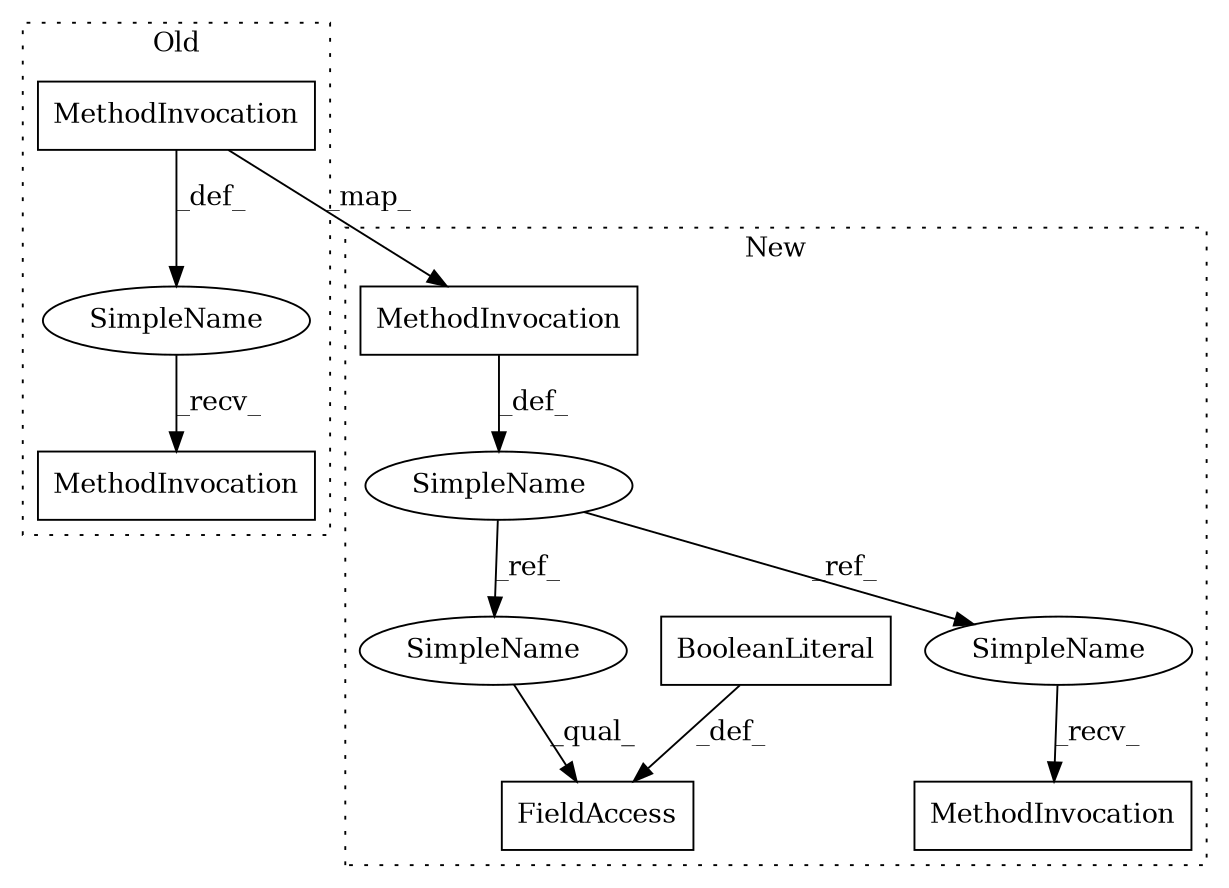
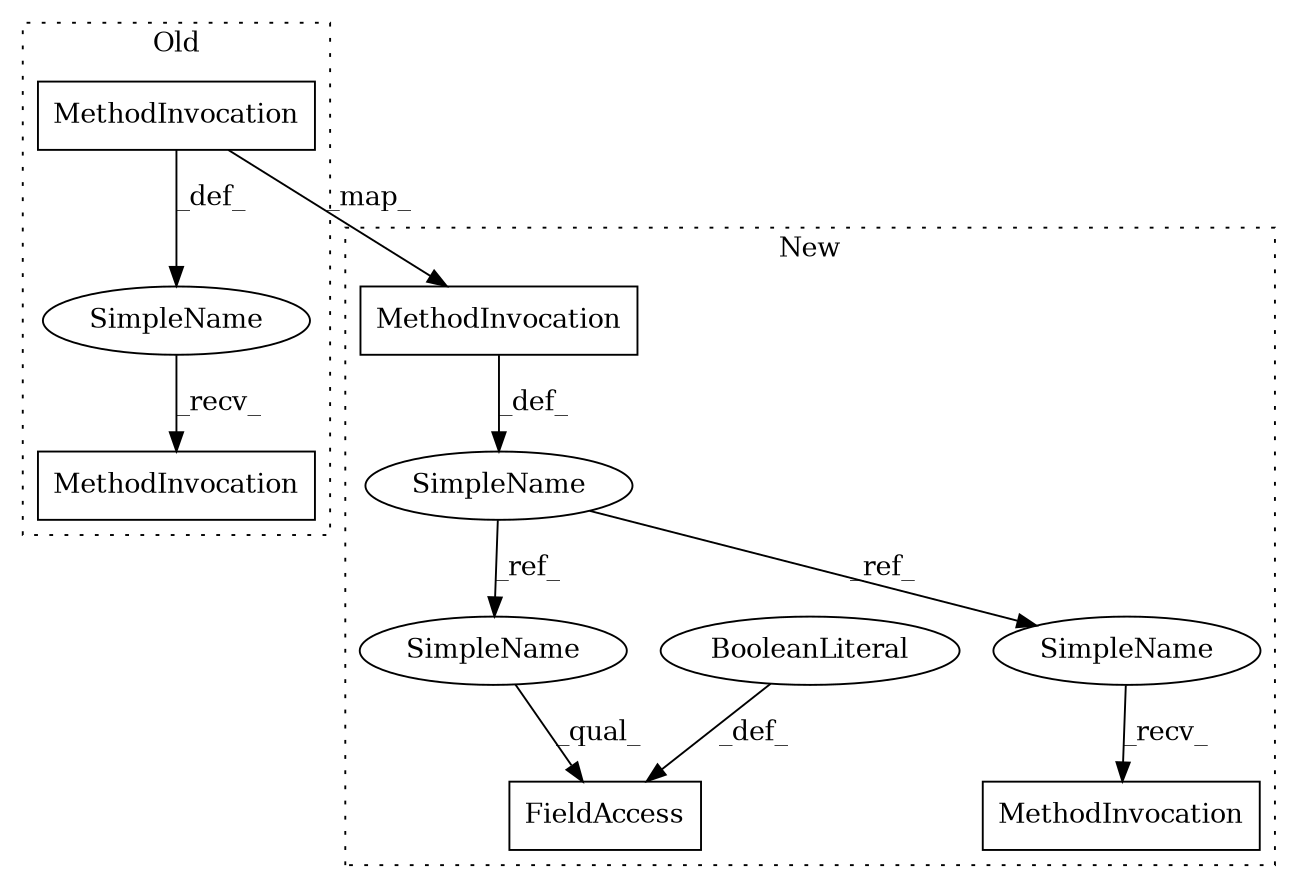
node "BooleanLiteral": shape box -> ellipse
